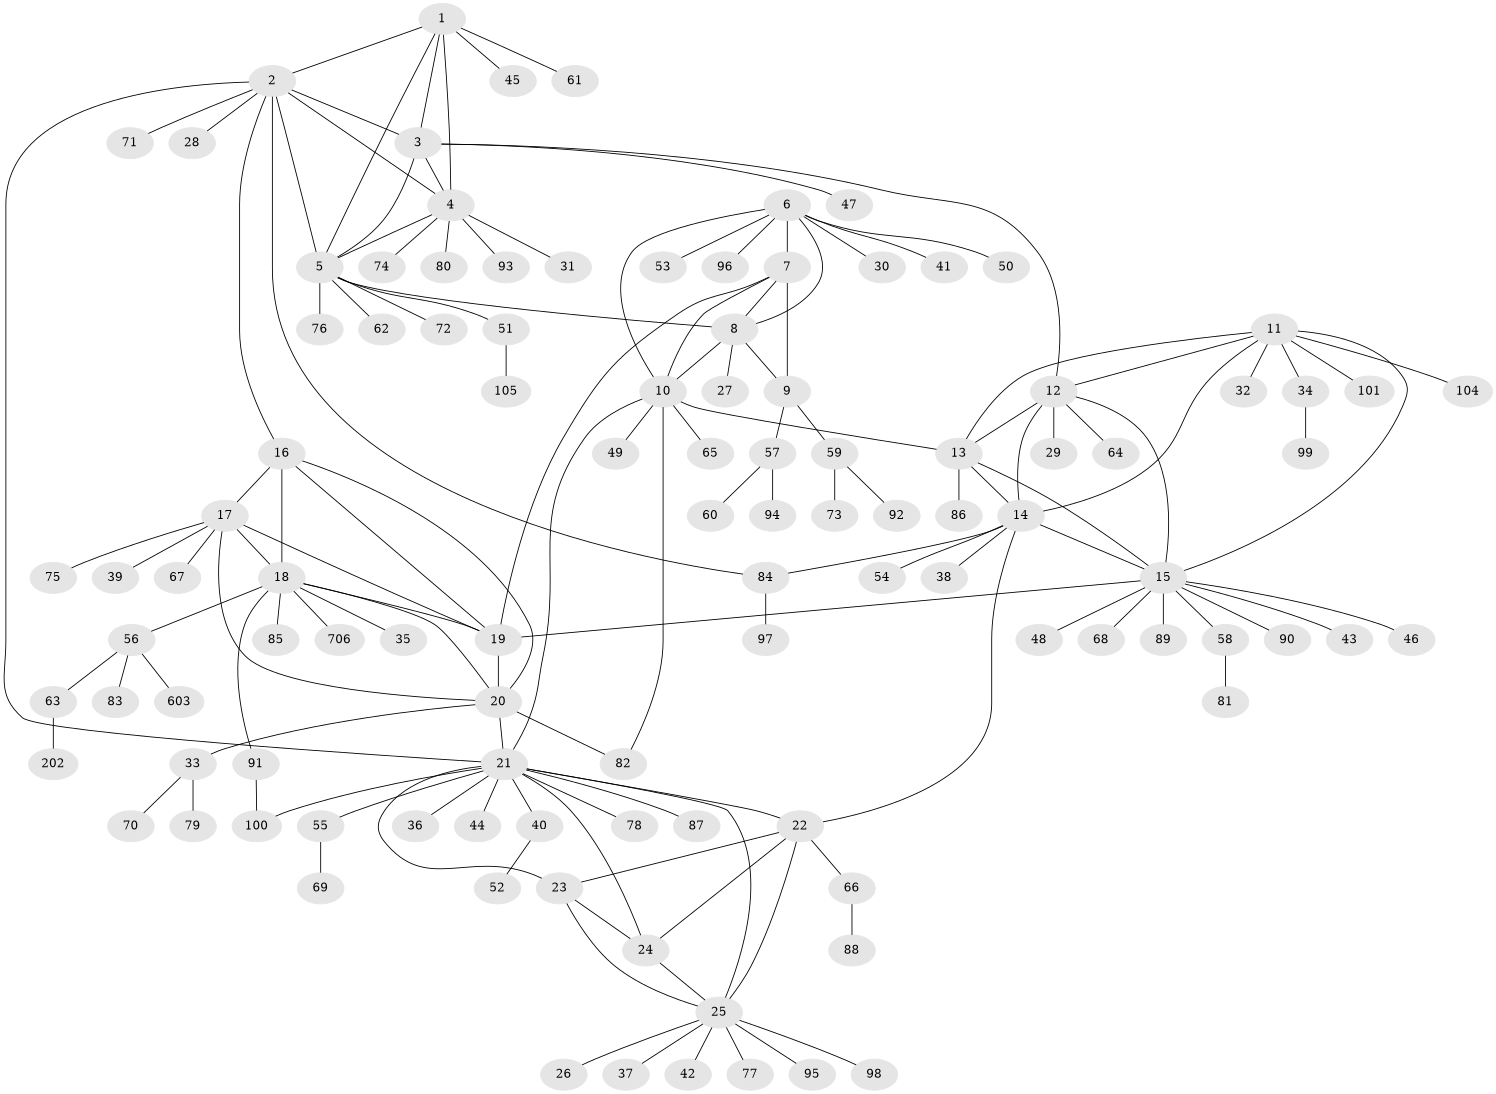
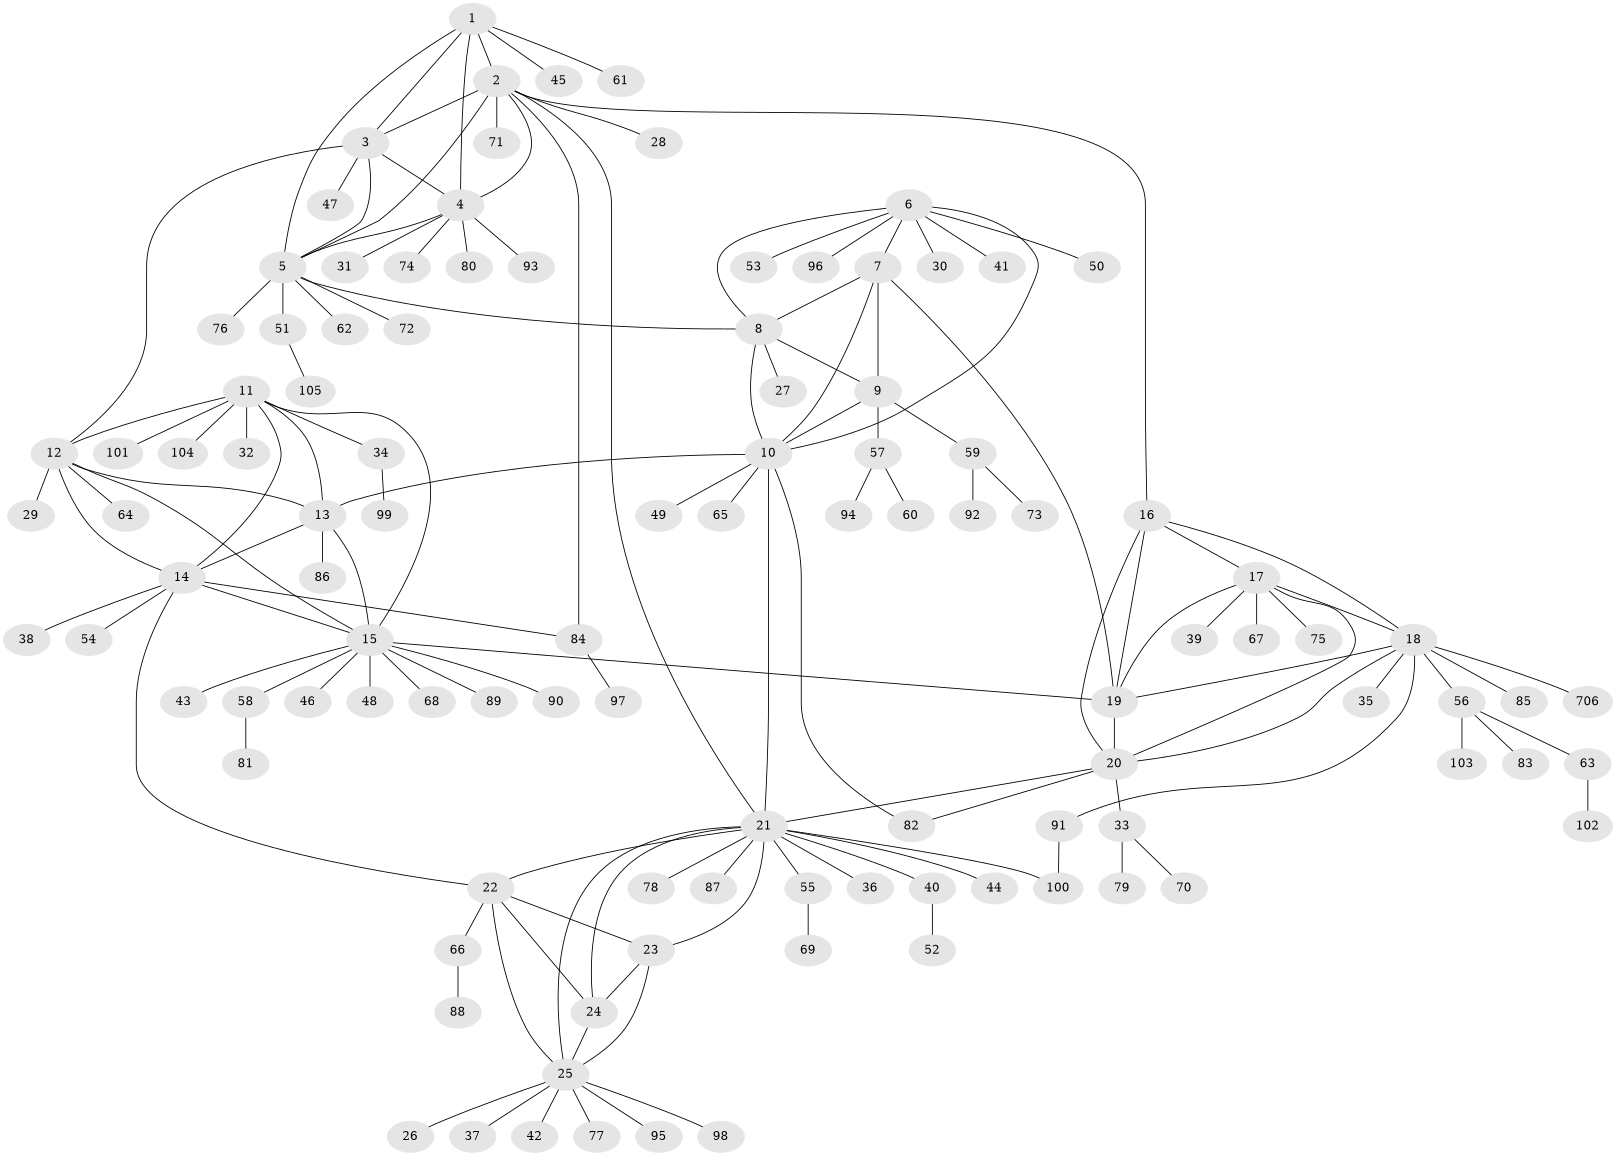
edge "9" -- "10": added
node "603": label "603" -> "103"
node "202": label "202" -> "102"
